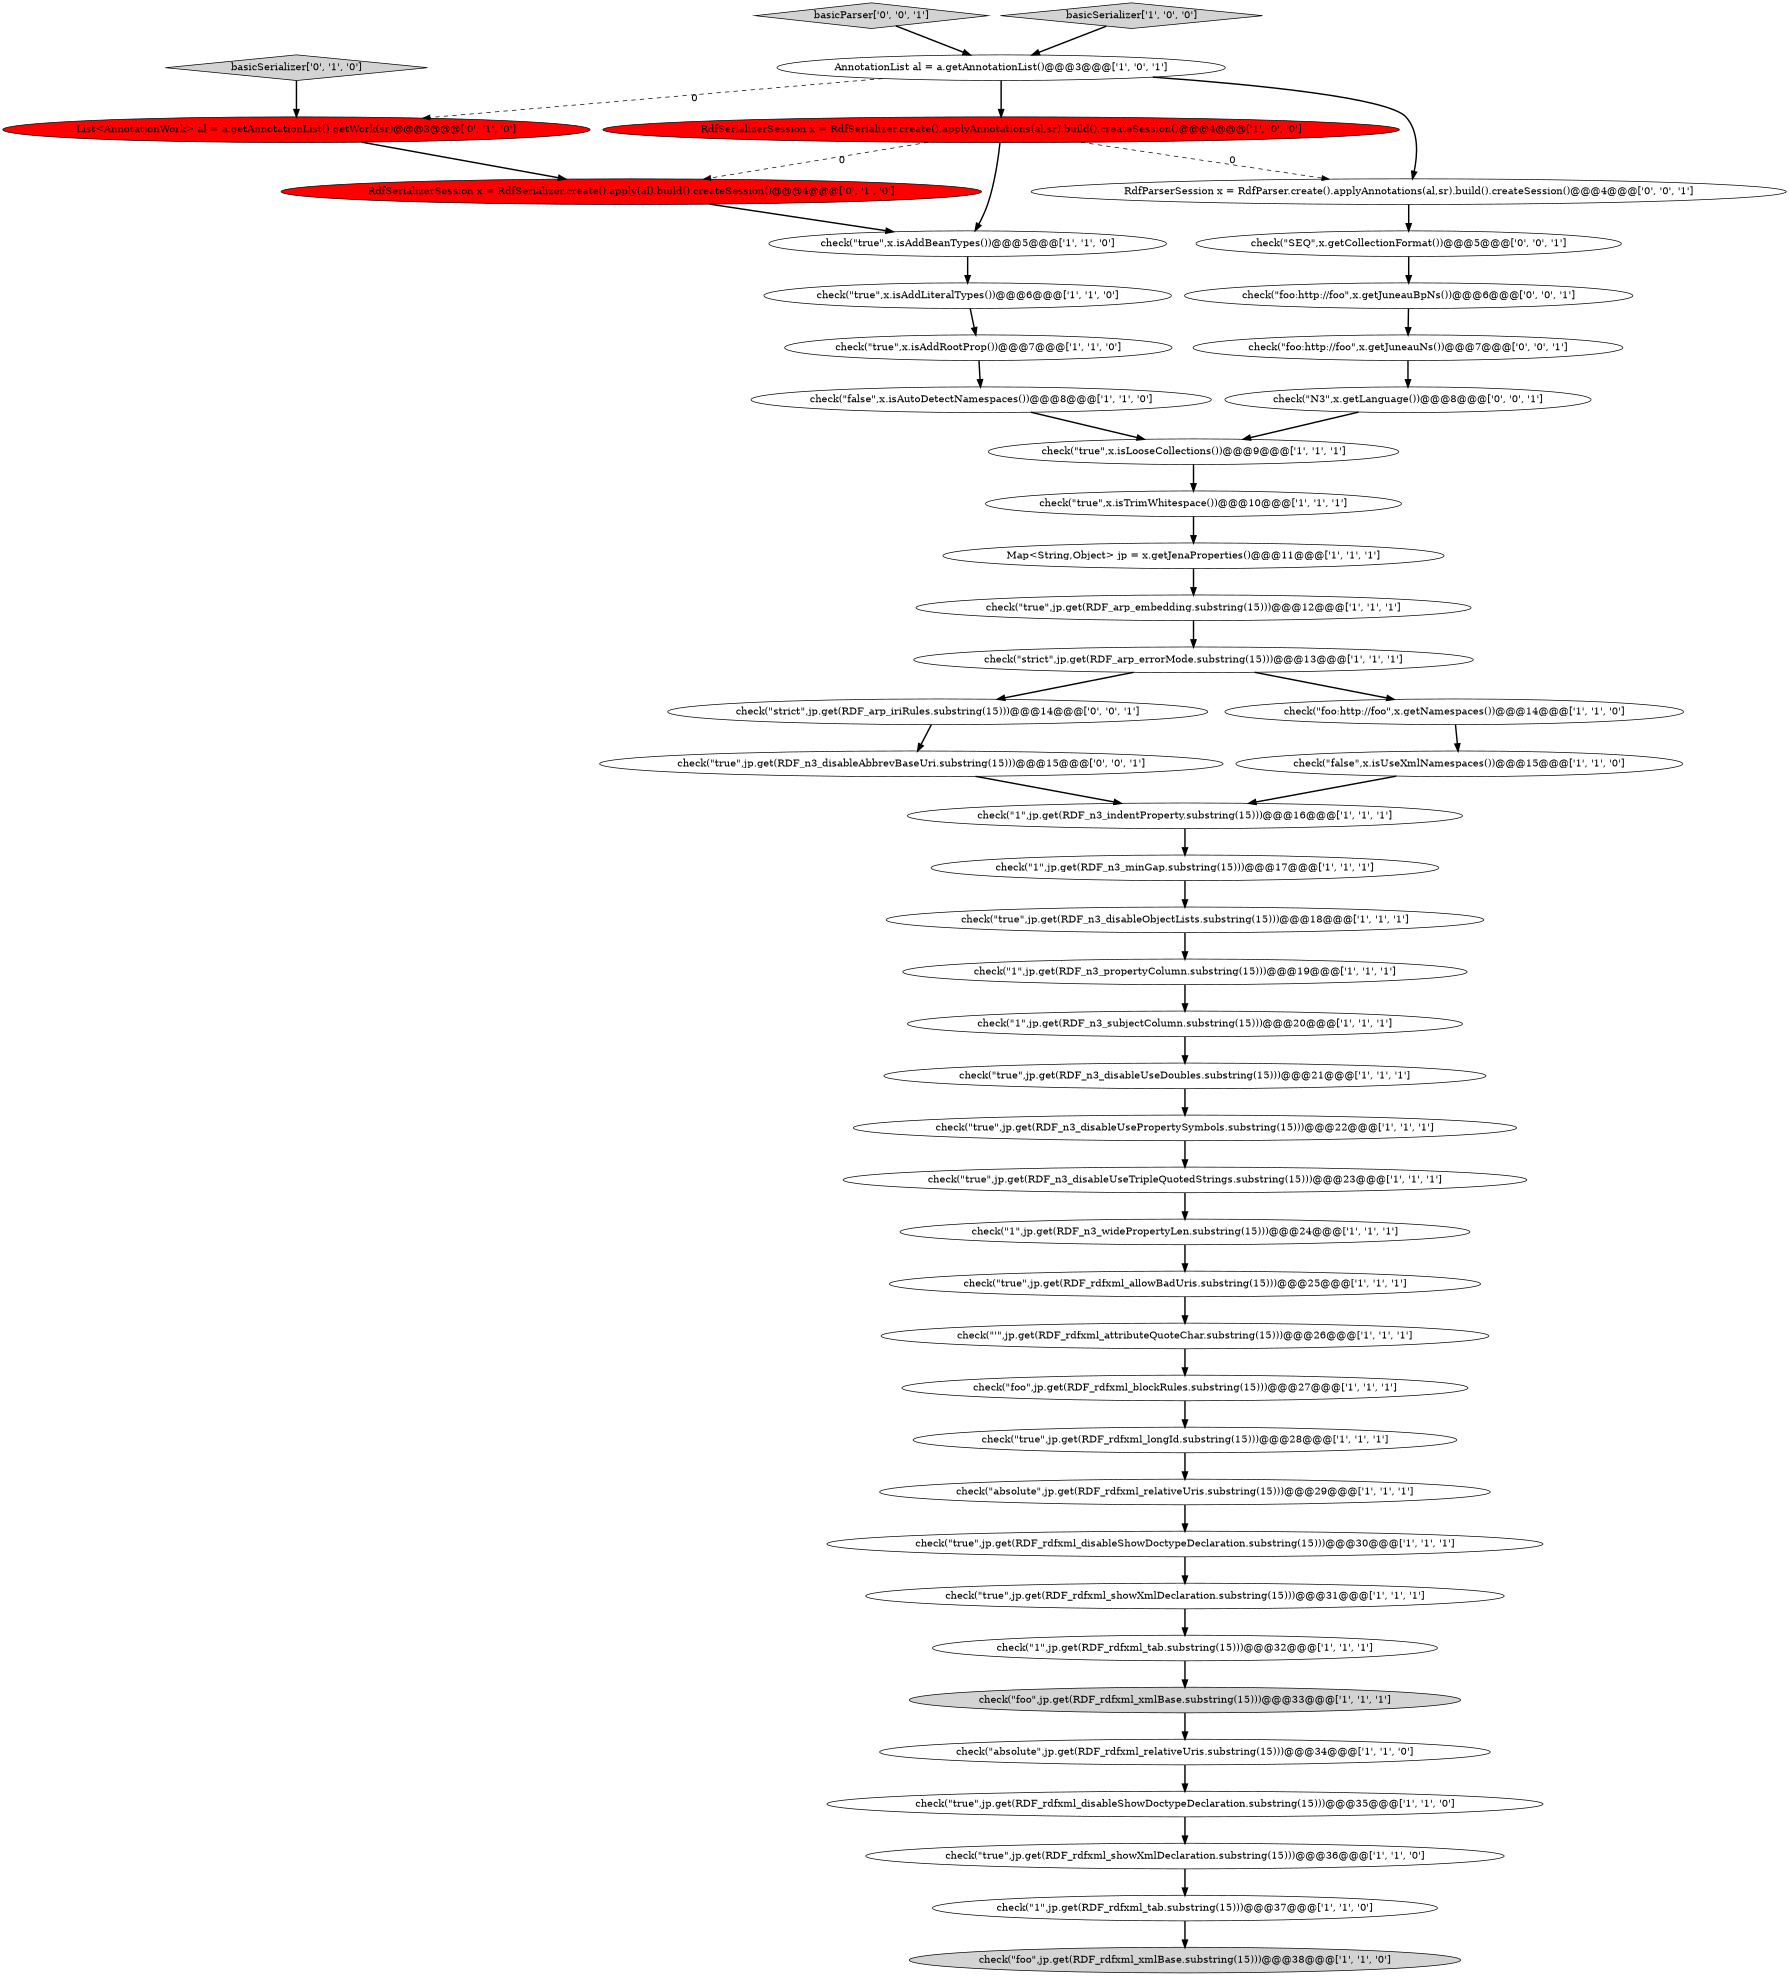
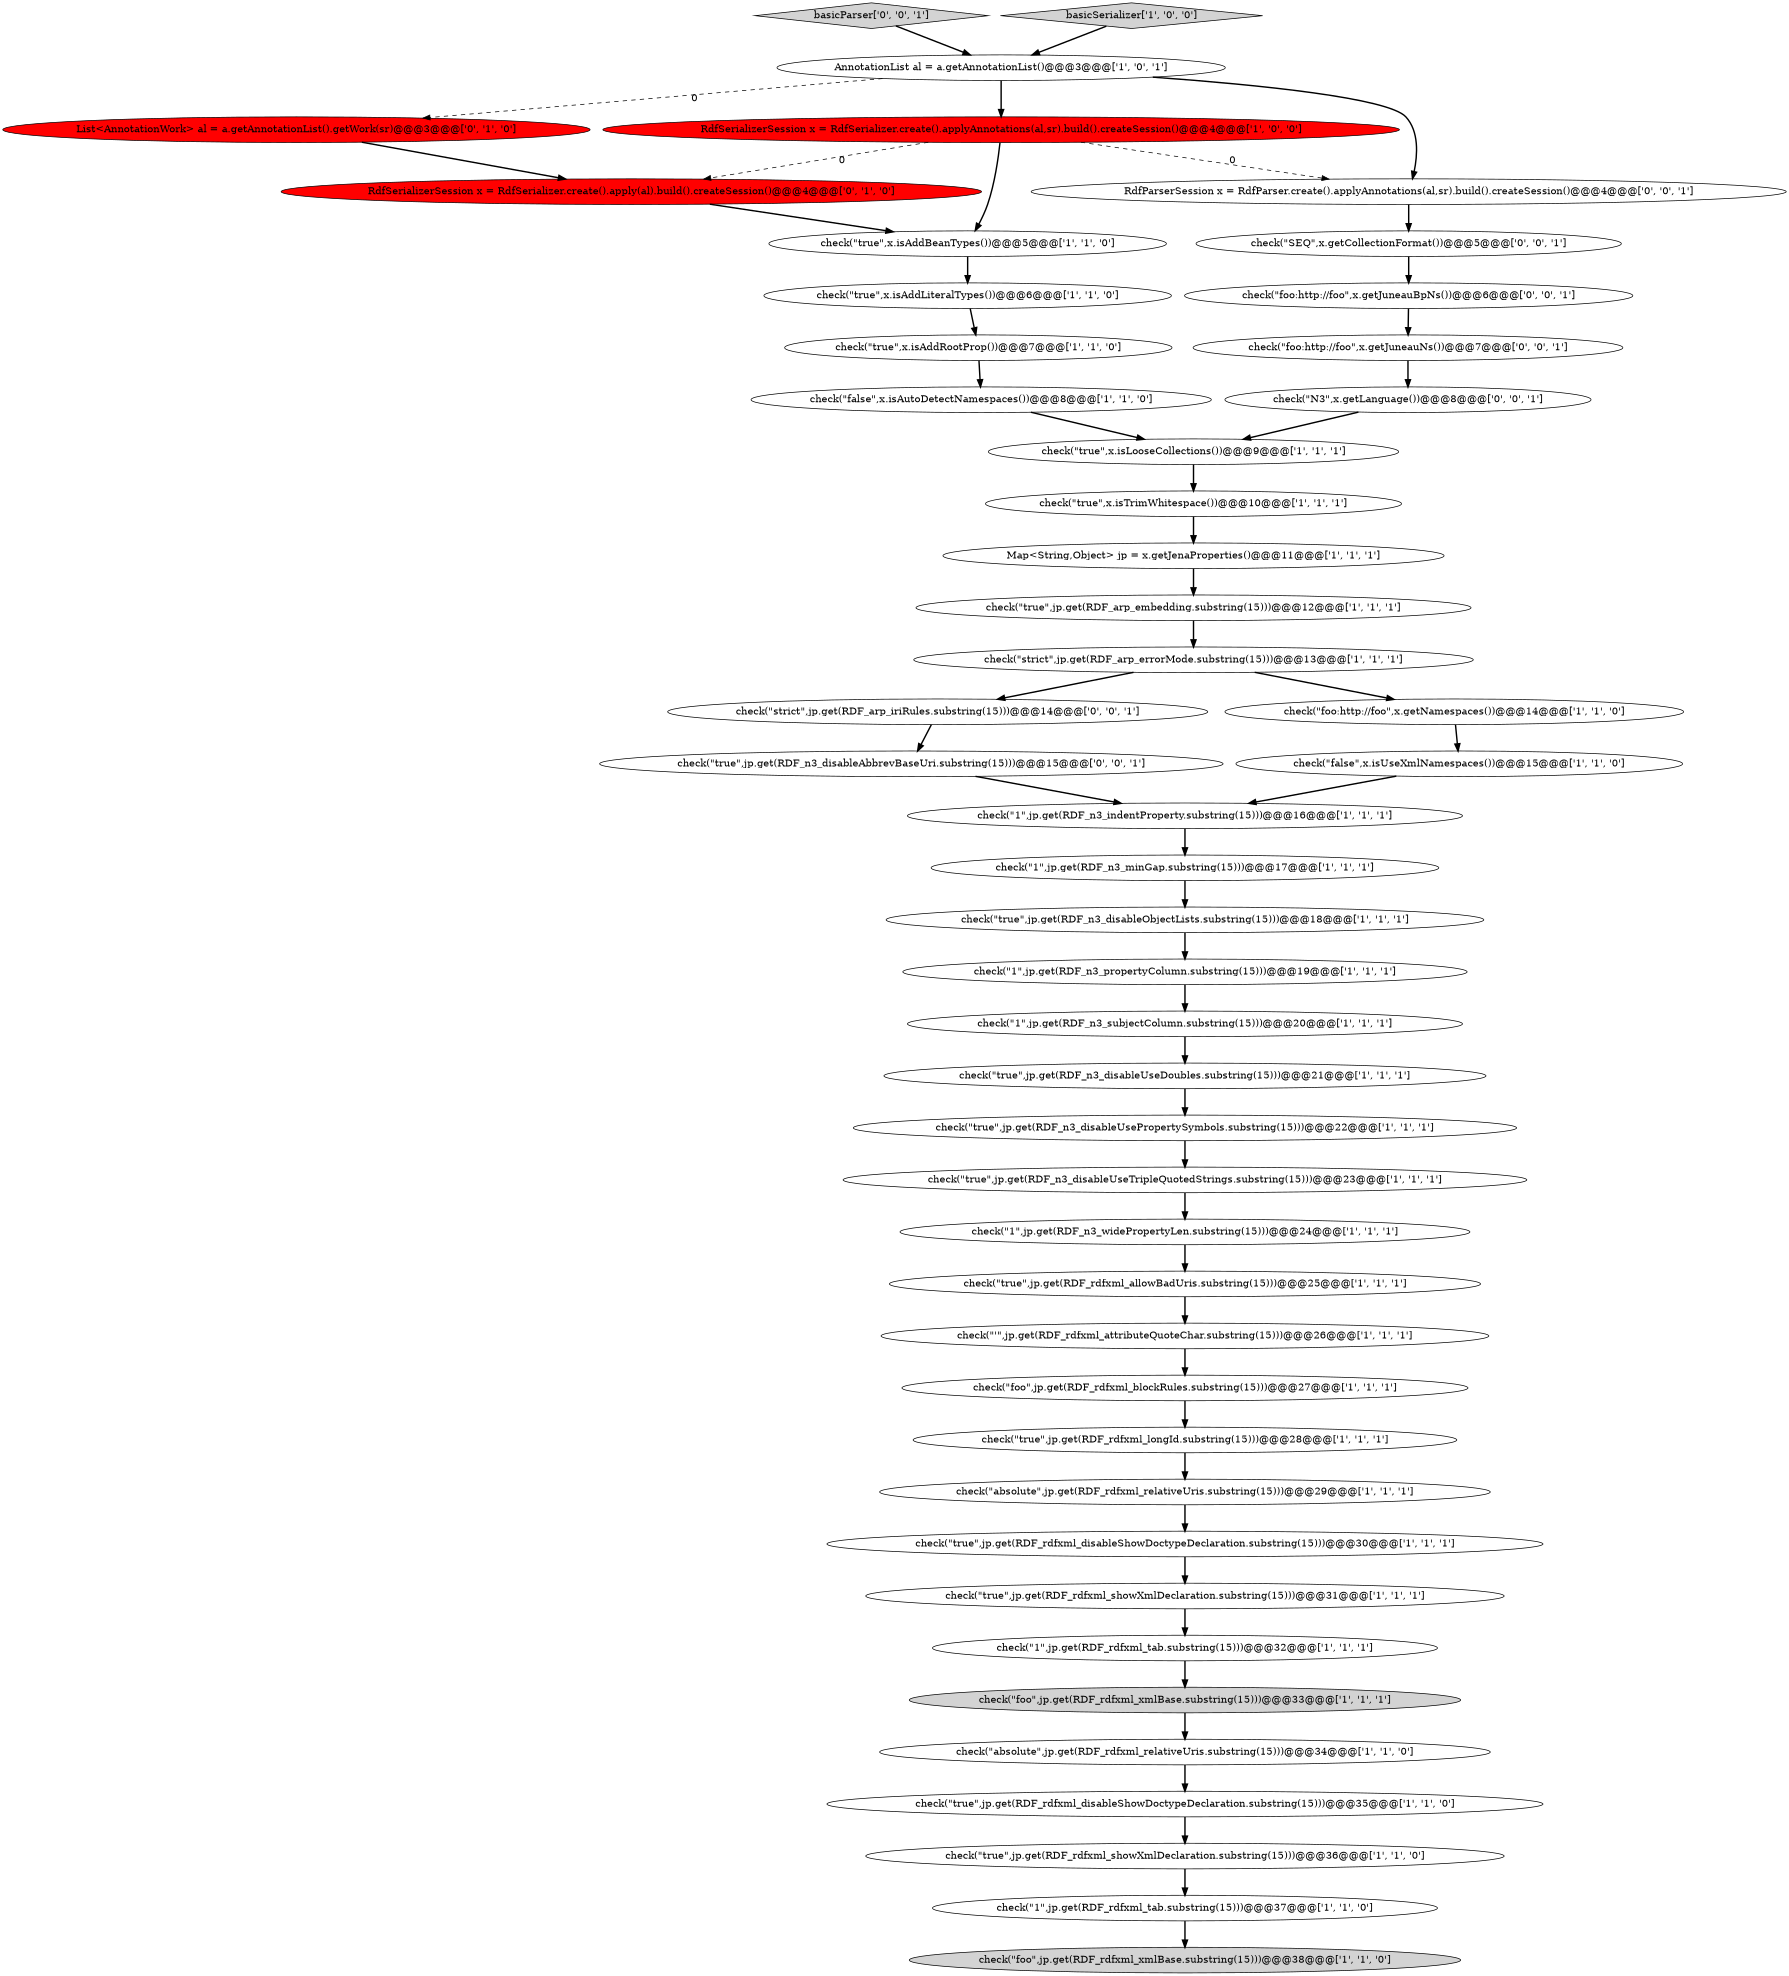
node "basicSerializer['0', '1', '0']": removed
